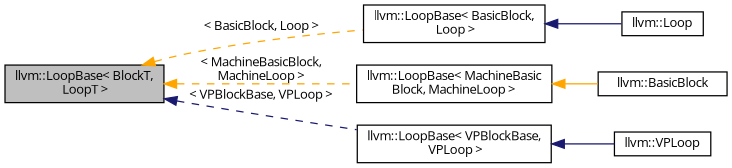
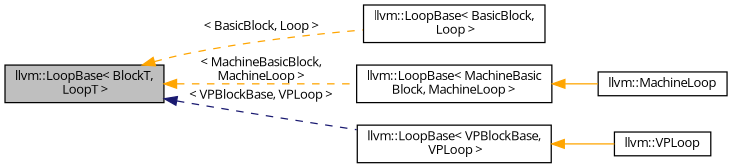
node "llvm::Loop": removed
node "llvm::BasicBlock": label "llvm::BasicBlock" -> "llvm::MachineLoop"
edge "llvm::VPLoop" -> "llvm::LoopBase< VPBlockBase, VPLoop >": color midnightblue -> orange
